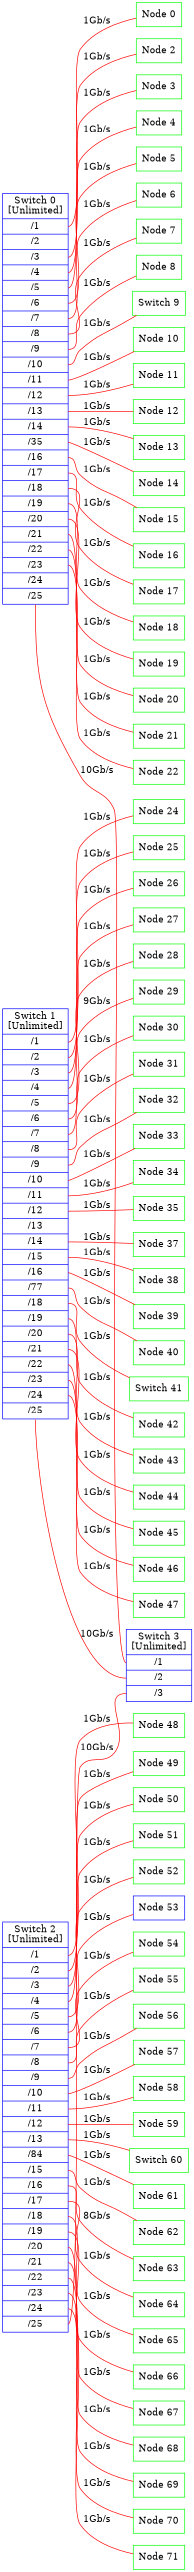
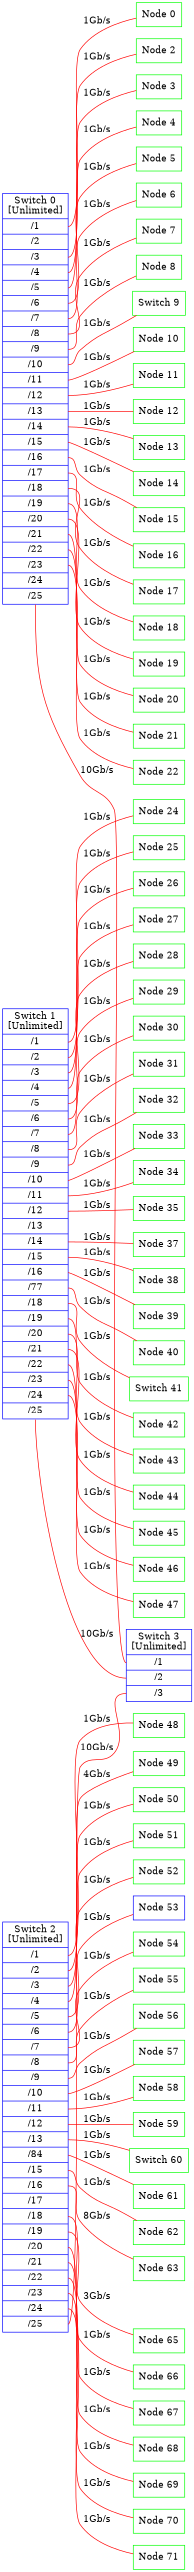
node "Switch 0": text "/35" -> "/15"
edge "Node 29" -- "Switch 1": label "9Gb/s" -> "1Gb/s"
edge "Node 49" -- "Switch 2": label "1Gb/s" -> "4Gb/s"
edge "Switch 2" -- "Node 65": label "1Gb/s" -> "3Gb/s"
node "Node 64": removed
